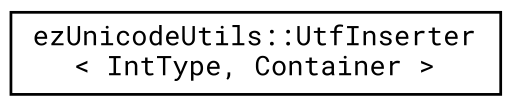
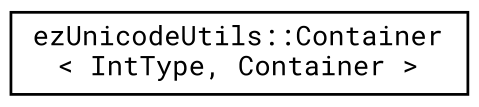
node "ezUnicodeUtils::UtfInserter < IntType, Container >": label "ezUnicodeUtils::UtfInserter < IntType, Container >" -> "ezUnicodeUtils::Container < IntType, Container >"
